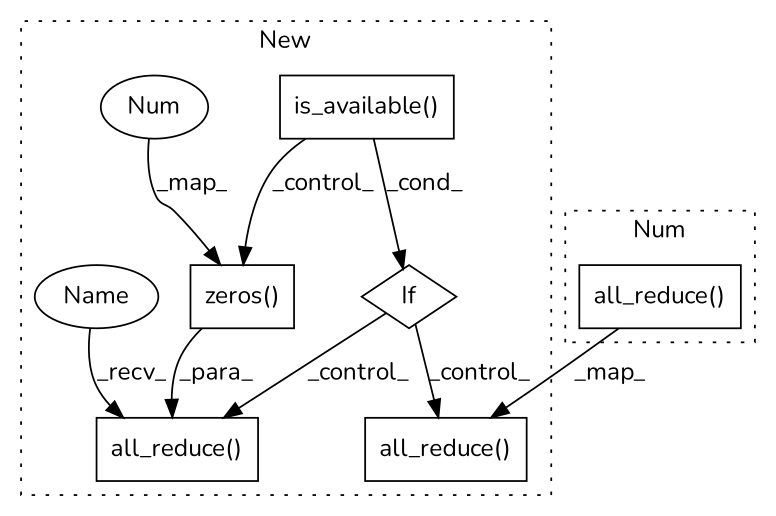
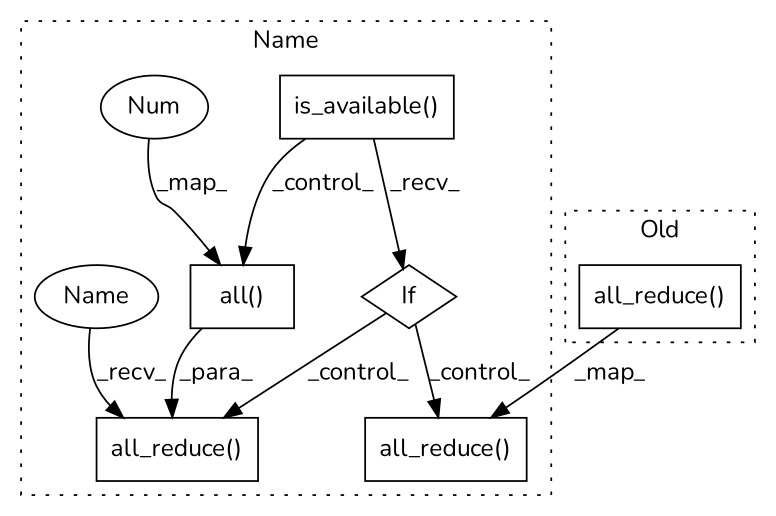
cluster "New": label "New" -> "Name"
edge "is_available()" -> "If": label "_cond_" -> "_recv_"
cluster "Num": label "Num" -> "Old"
node "zeros()": label "zeros()" -> "all()"
